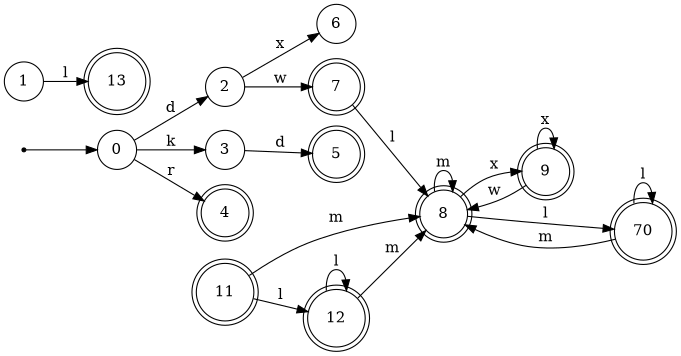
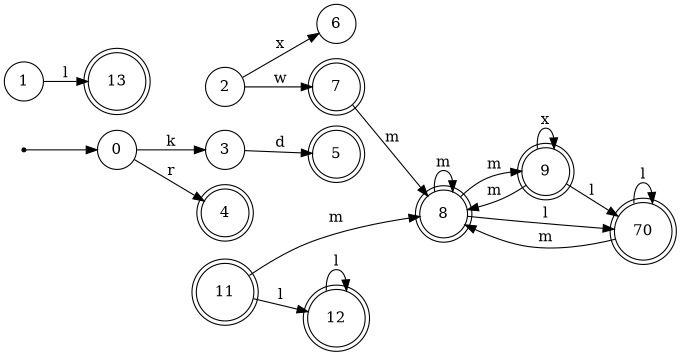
edge "0" -> "2": removed, label "d"
edge "7" -> "8": label "l" -> "m"
edge "8" -> "9": label "x" -> "m"
edge "9" -> "8": label "w" -> "m"
edge "9" -> "70": added, label "l"
edge "12" -> "8": removed, label "m"
